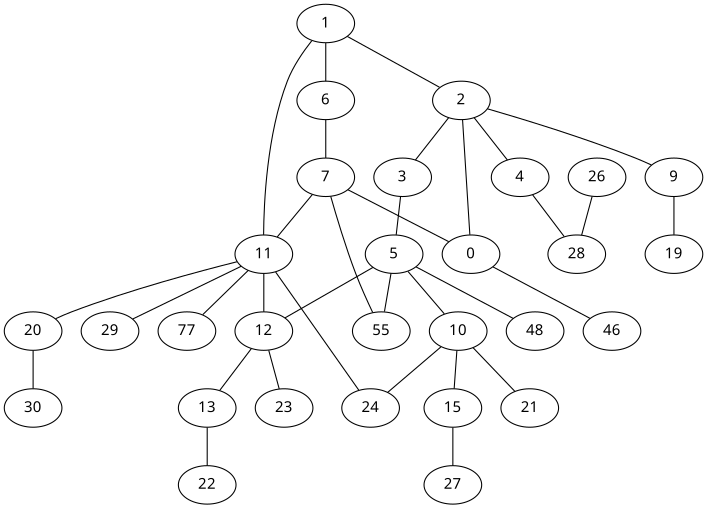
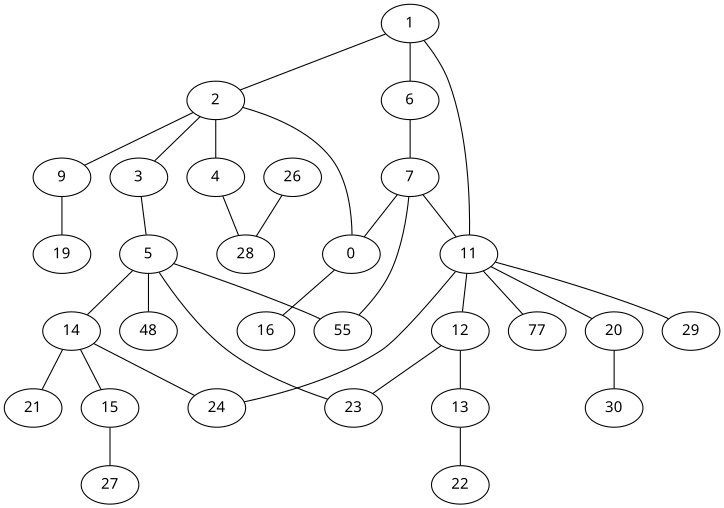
edge "5" -- "12": now "5" -- "23"
node "10": label "10" -> "14"
node "46": label "46" -> "16"
